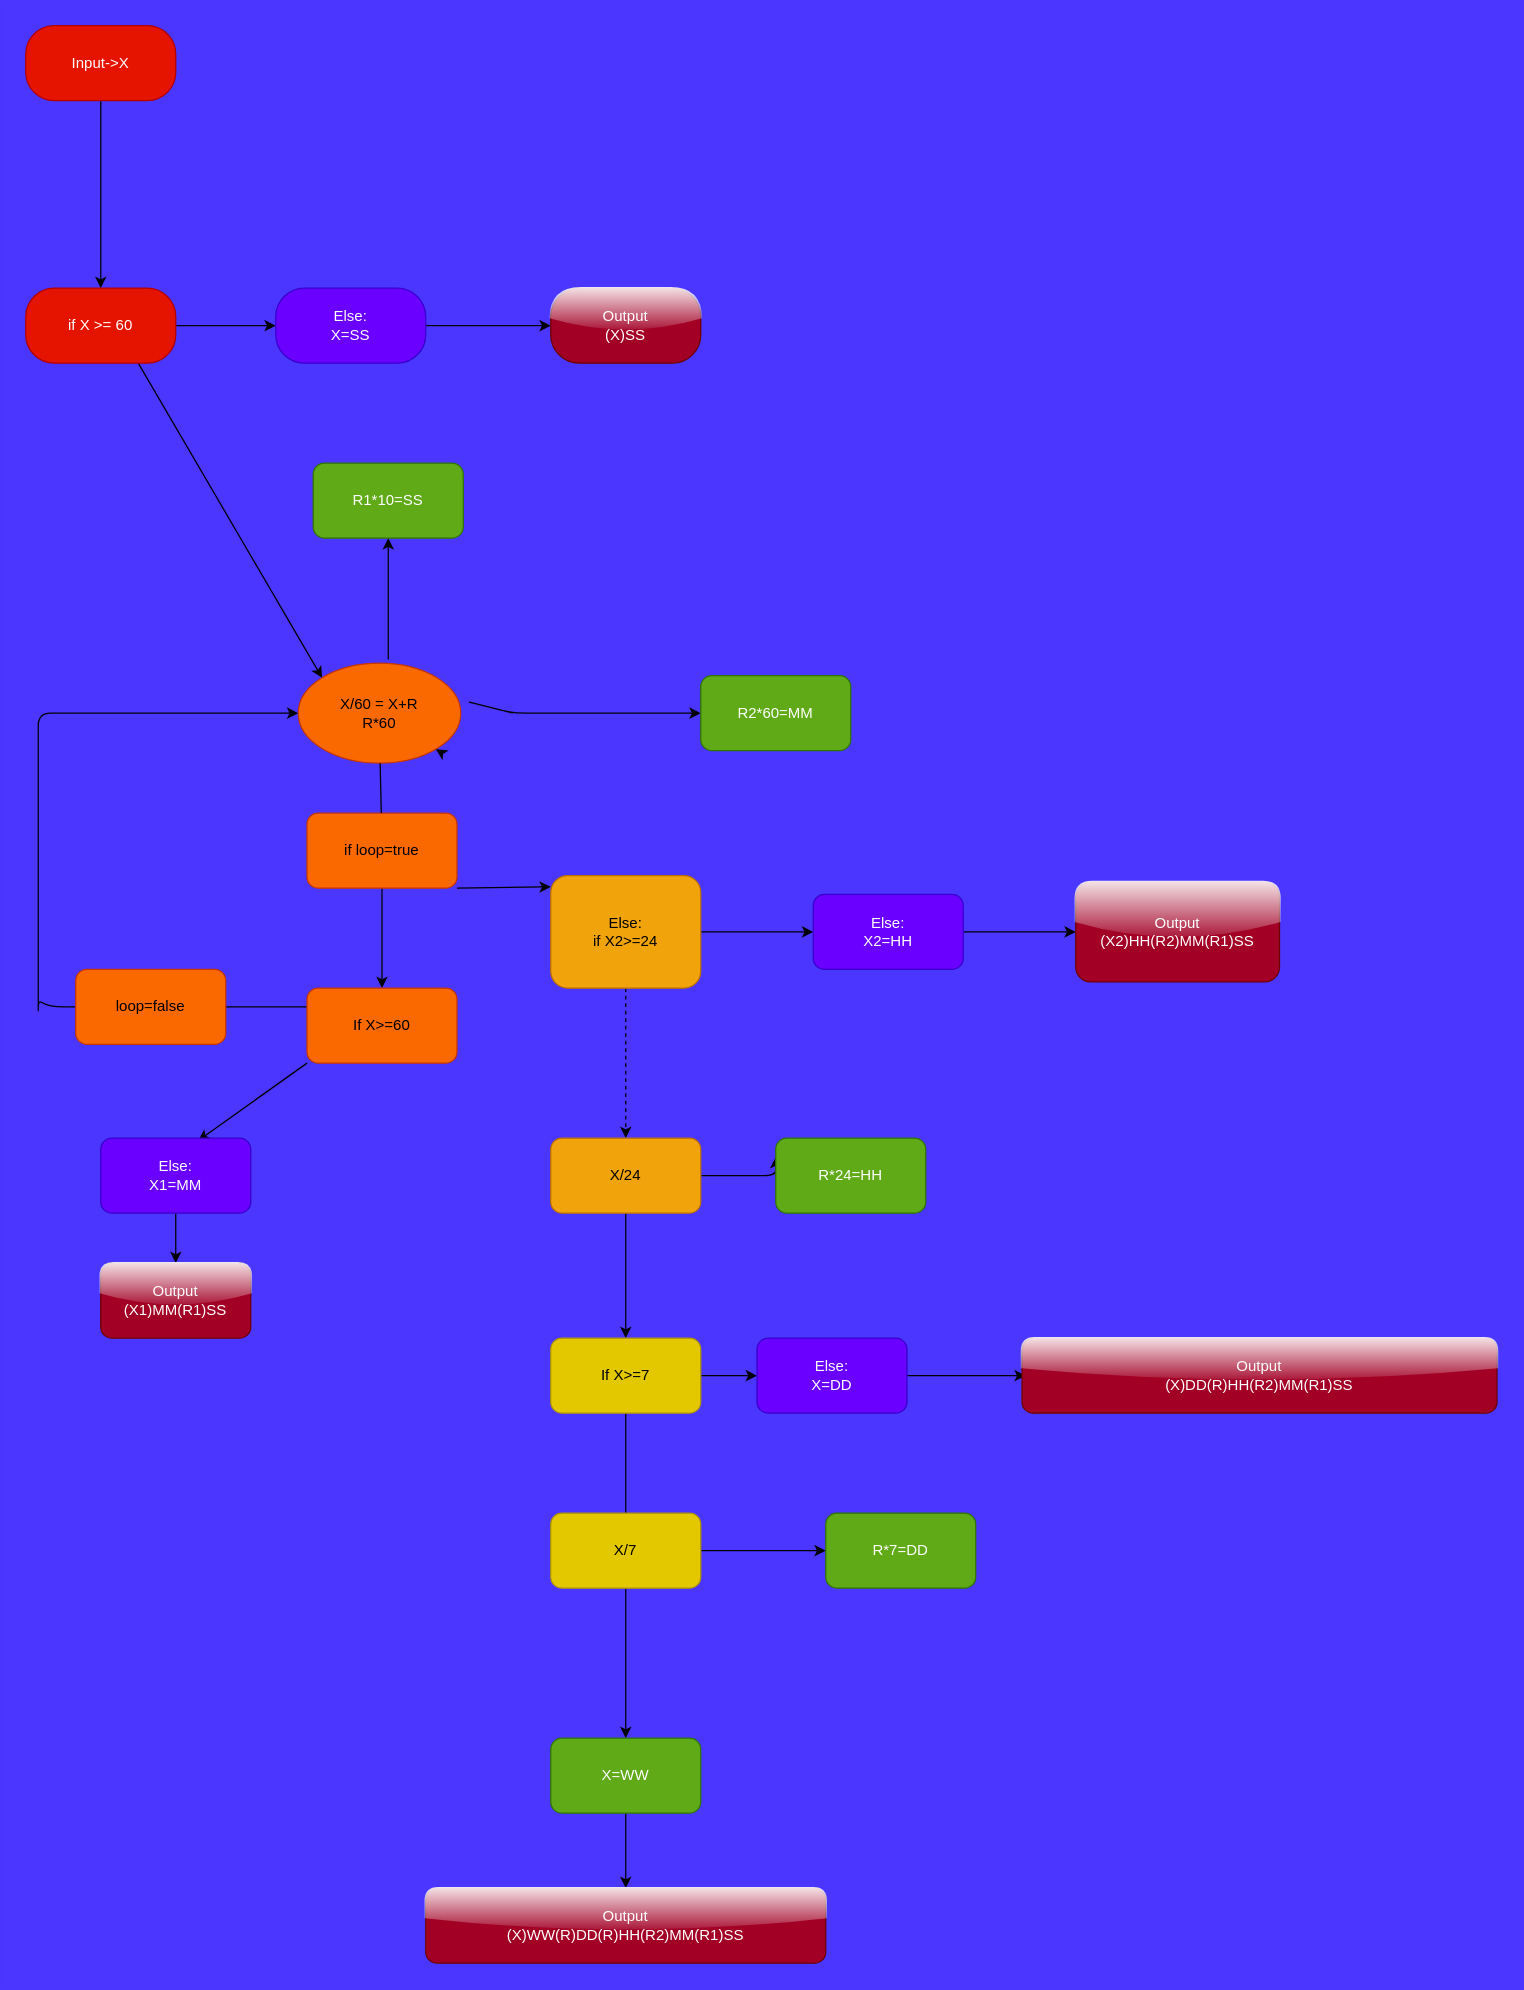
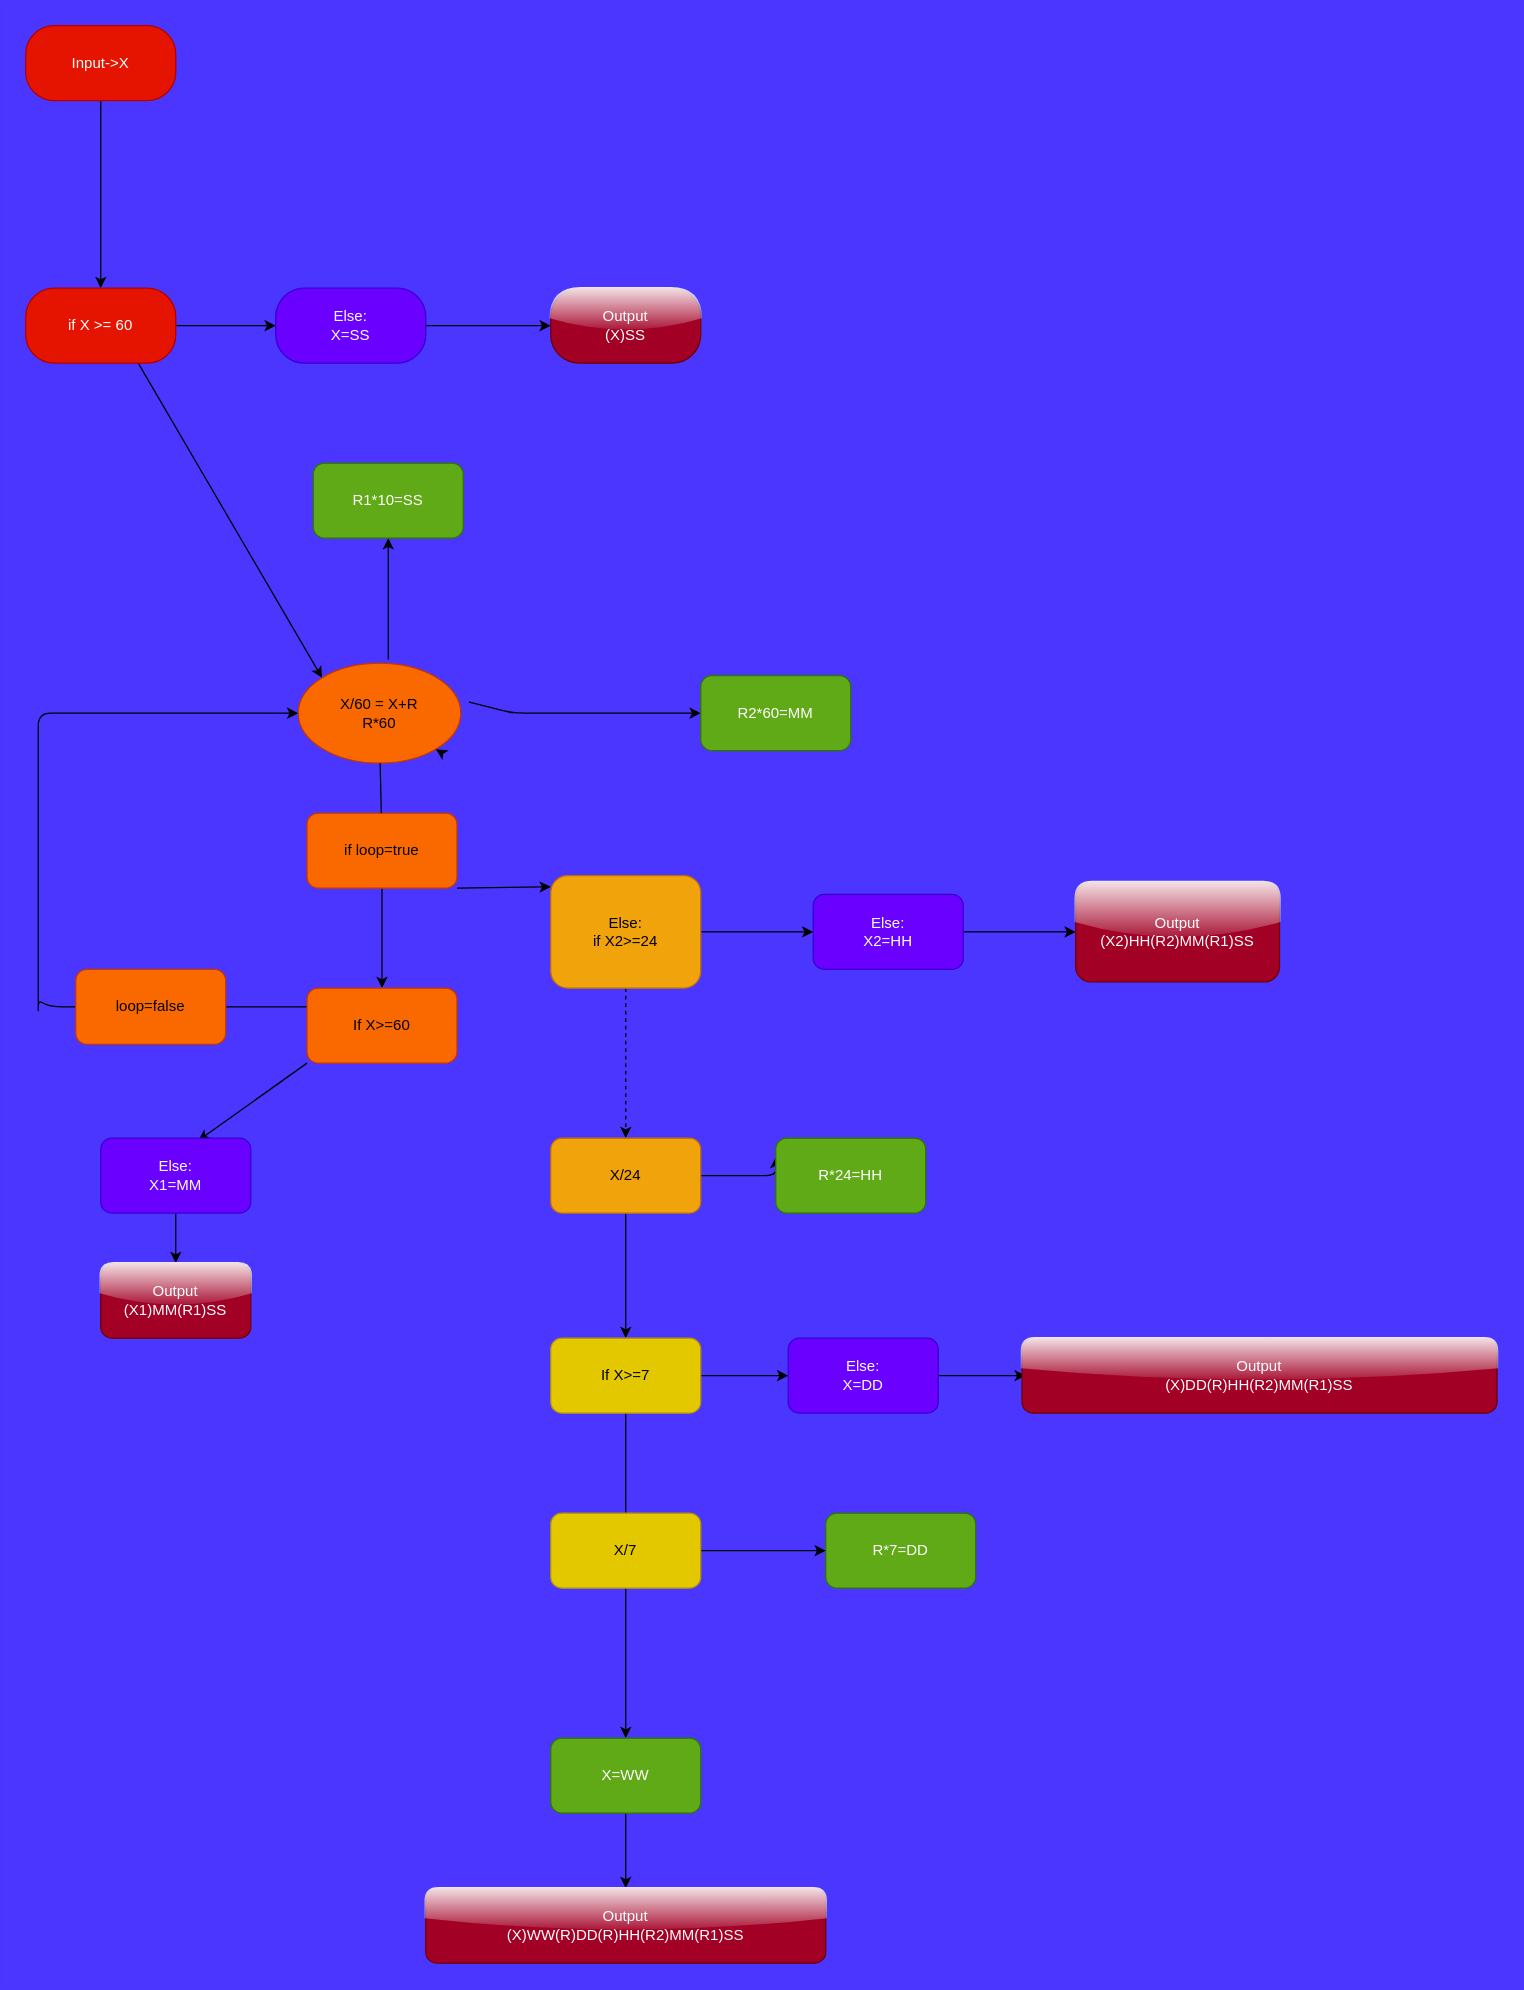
node "Else: X=DD": moved (832, 1376) -> (863, 1376)
